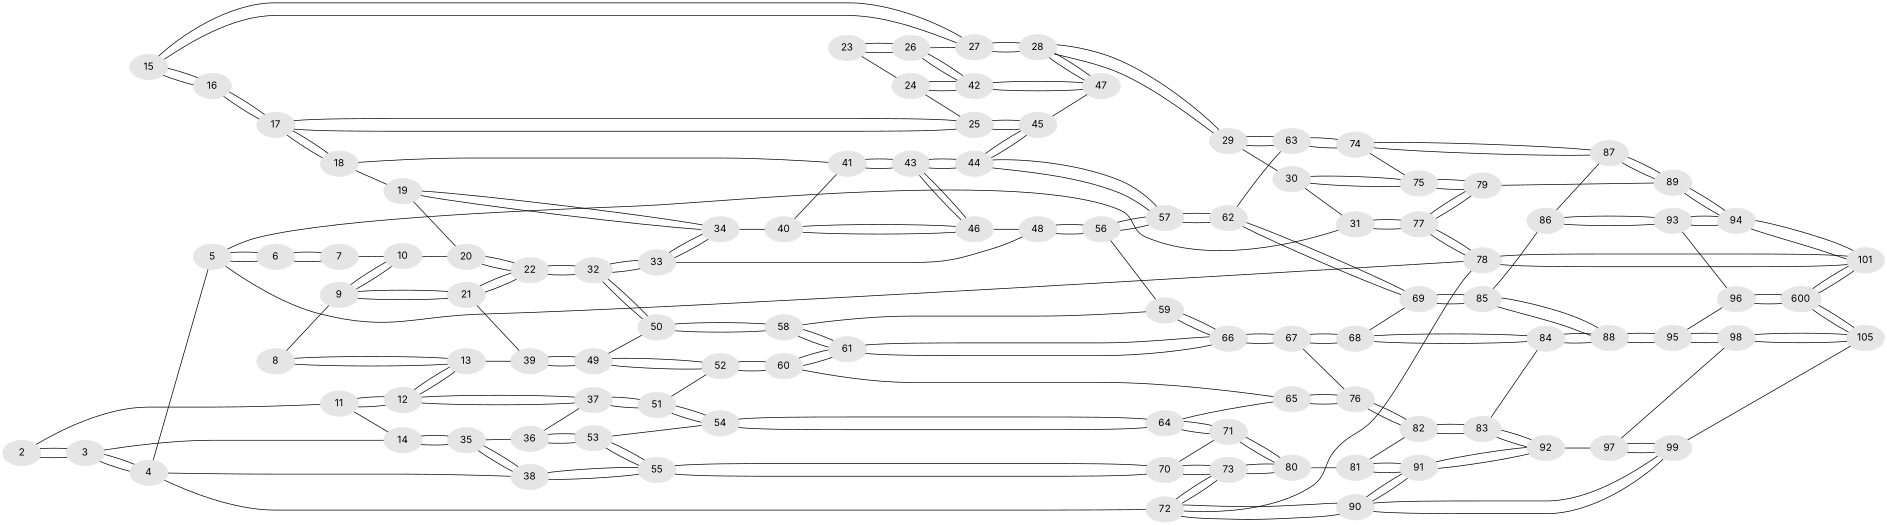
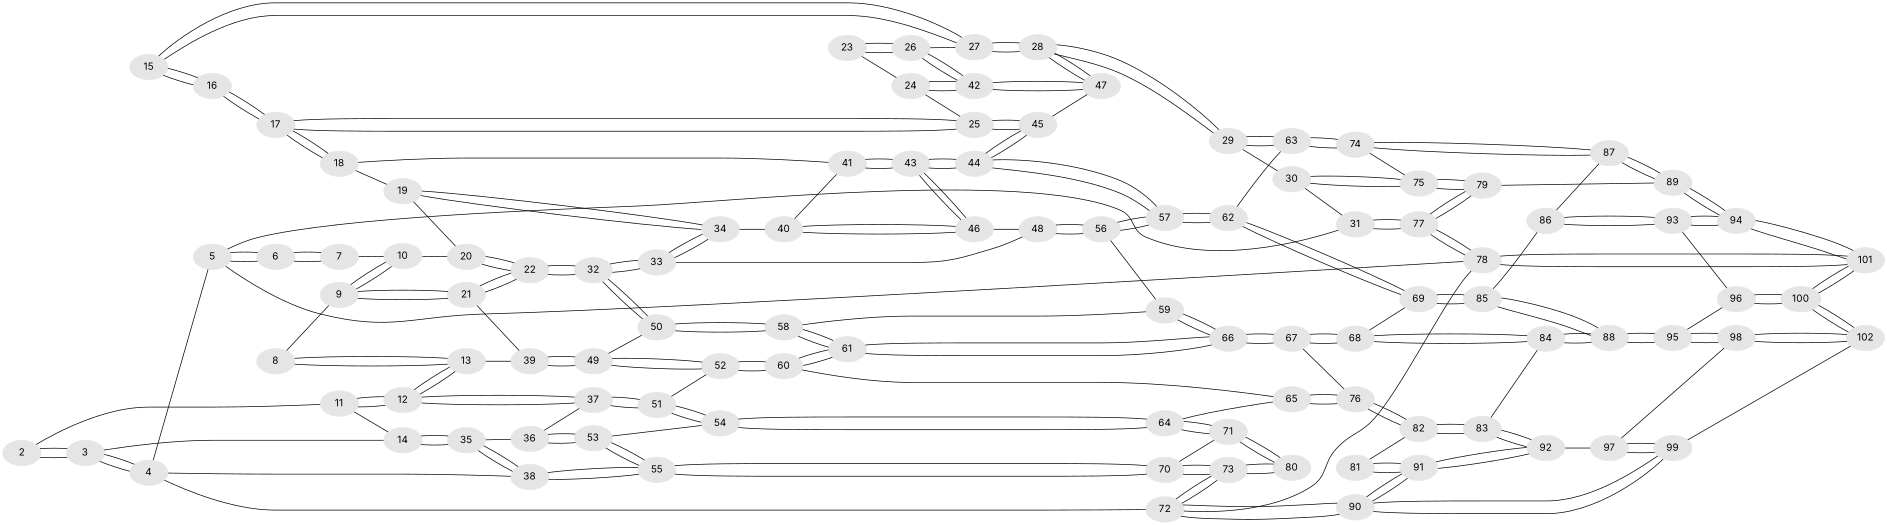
node "600": label "600" -> "100"
node "105": label "105" -> "102"
edge "80" -- "81": removed
